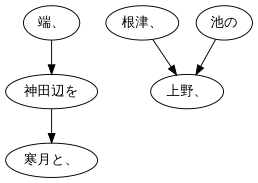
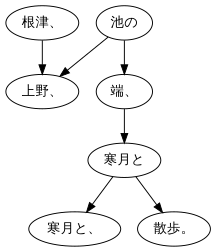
edge "池の" -> "端、": added
node "神田辺を": label "神田辺を" -> "寒月と"
node "散歩。": added
